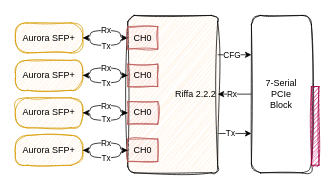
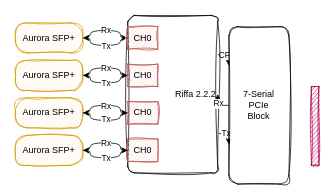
node "Riffa 2.2.2": fillcolor #ffe6cc -> #ffffff
node "7-Serial PCIe Block": moved (282, 94) -> (259, 105)
